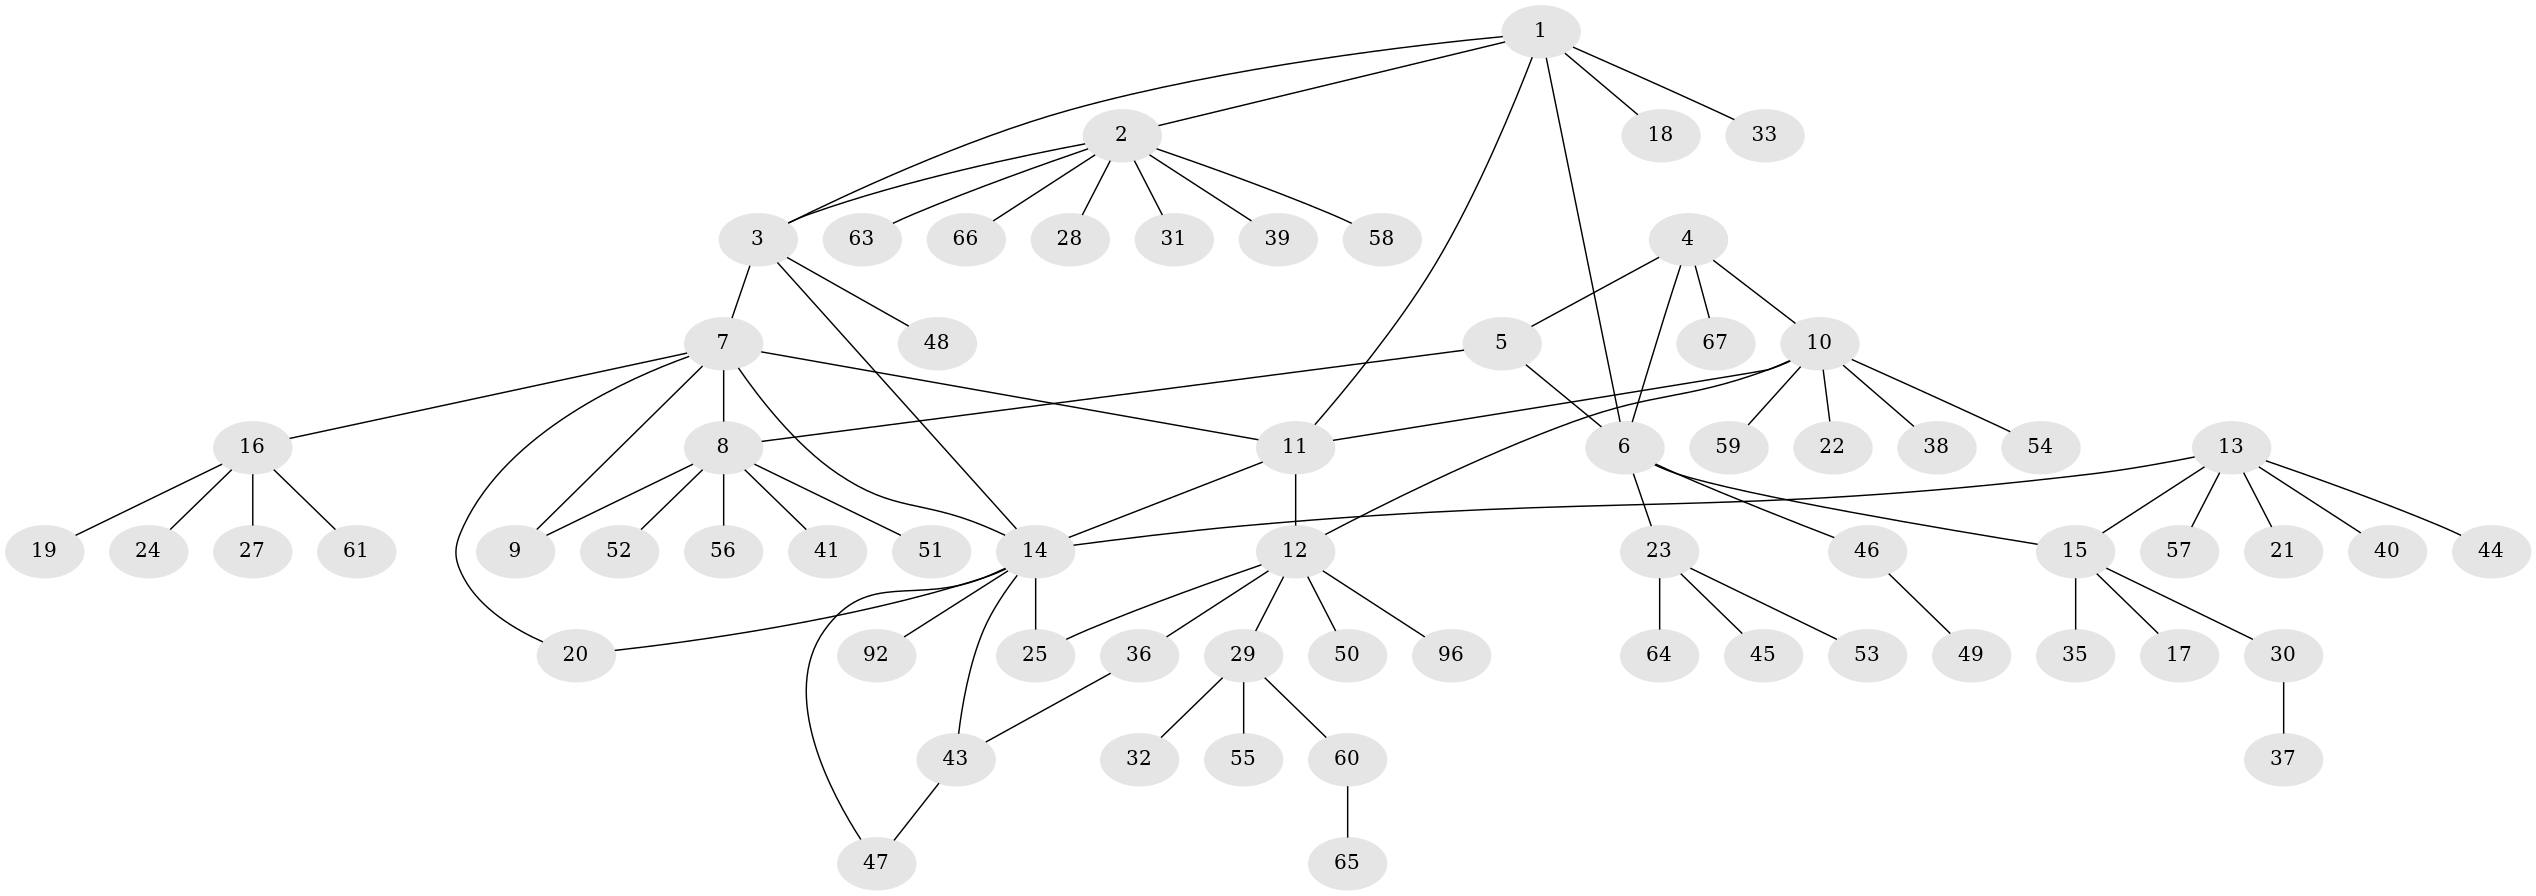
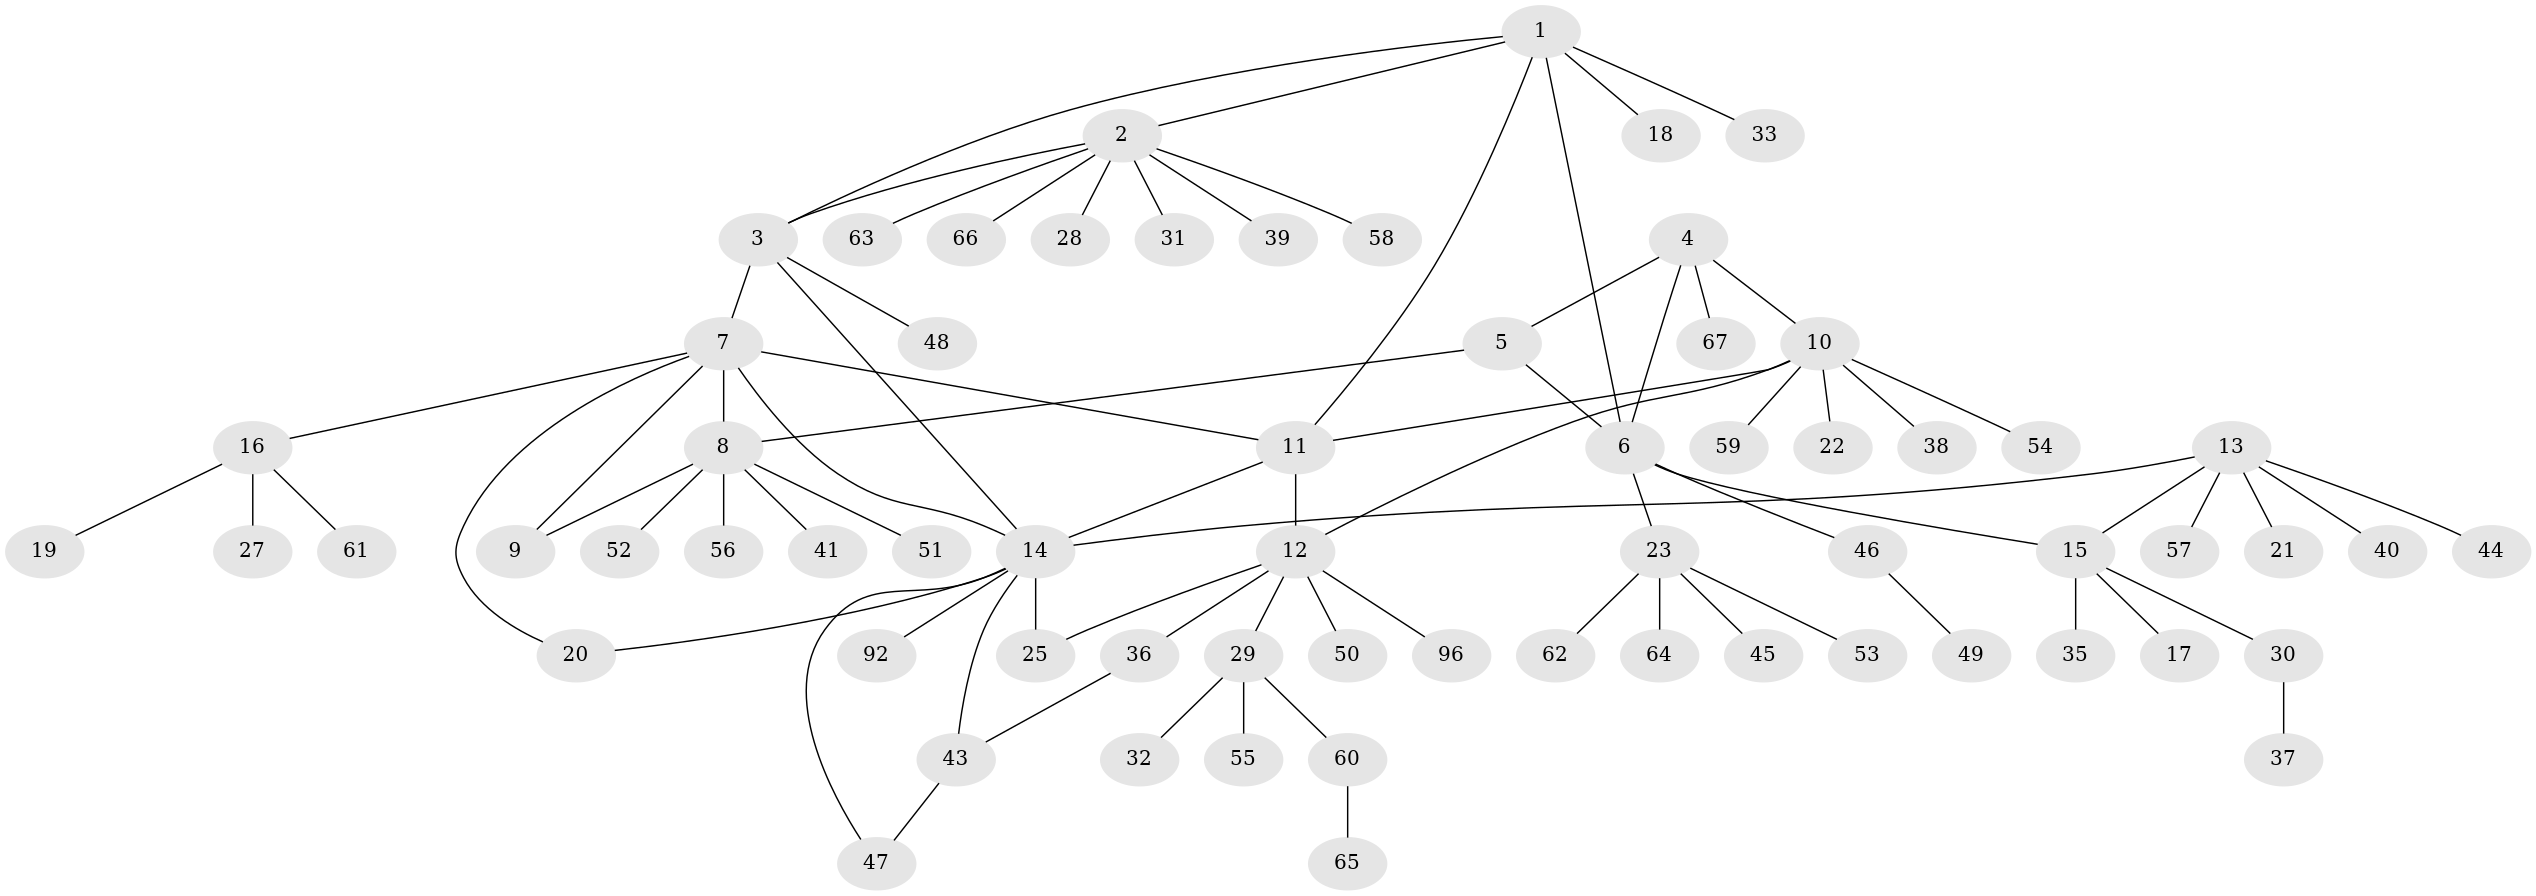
node "24": removed
node "62": added
